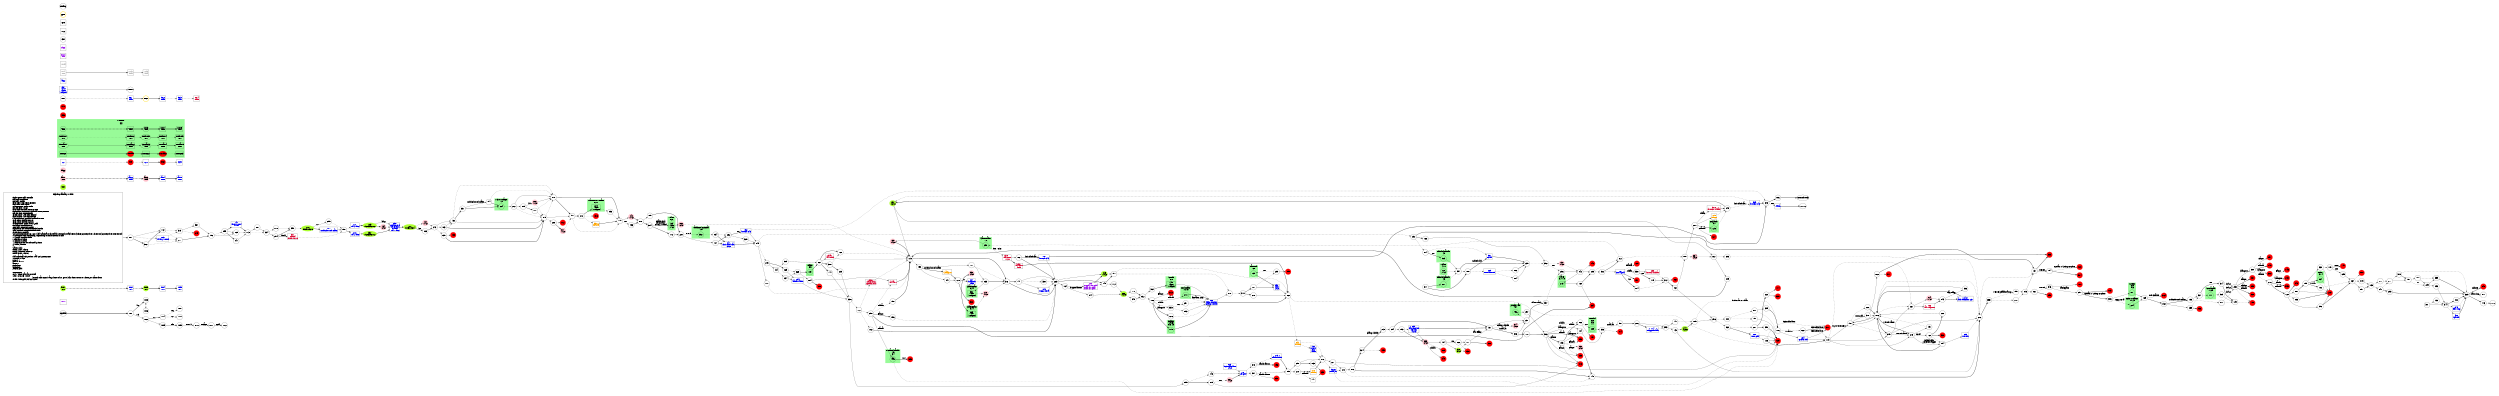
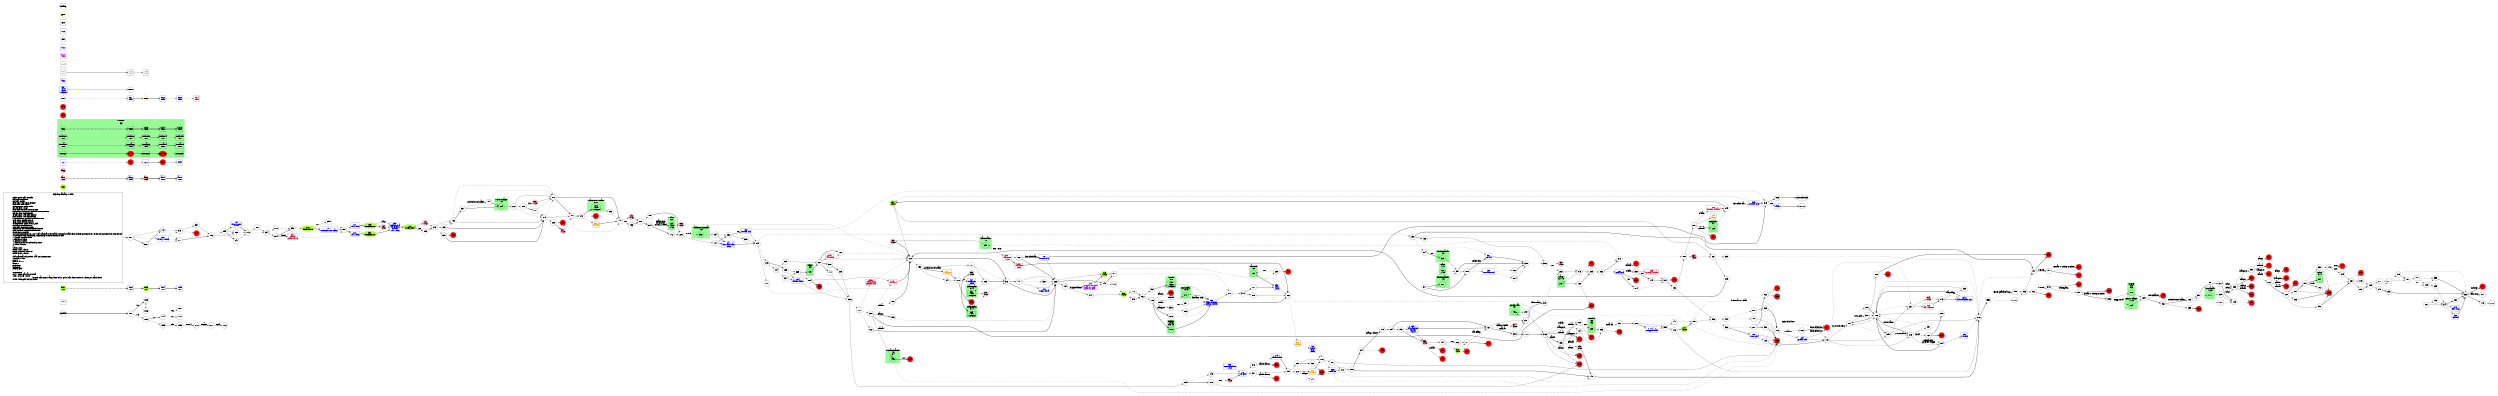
edge "210" -> "041": label "Biantai" -> "Baopo"
